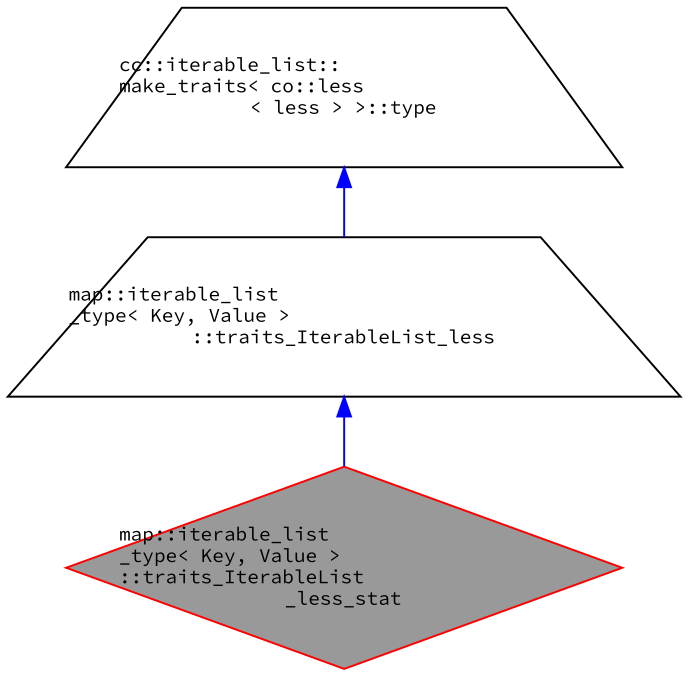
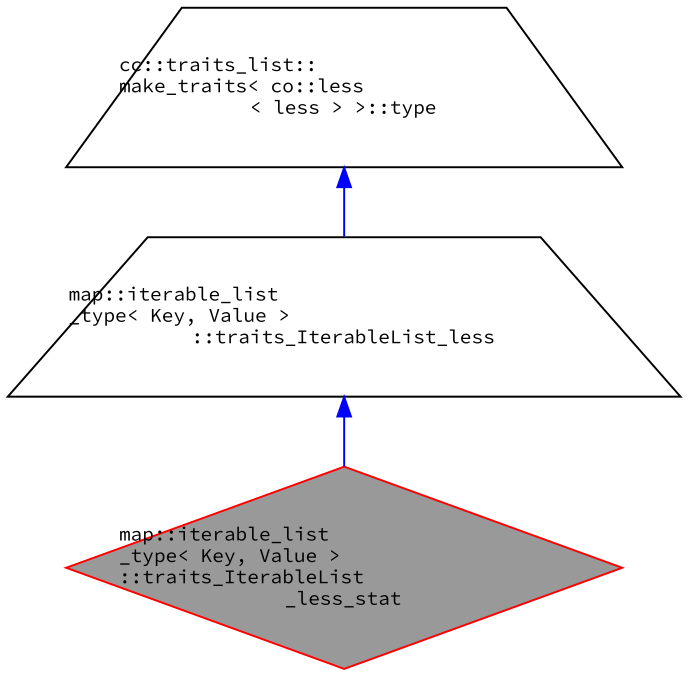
node "cc::iterable_list:: make_traits< co::less < less > >::type": label "cc::iterable_list:: make_traits< co::less < less > >::type" -> "cc::traits_list:: make_traits< co::less < less > >::type"
